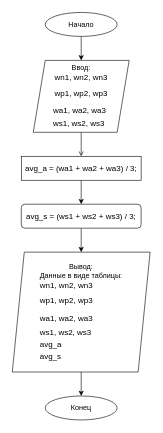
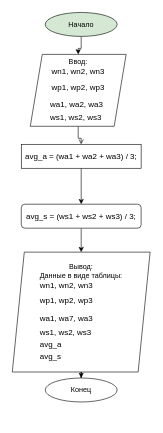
node "Начало": fillcolor #ffffff -> #d5e8d4
node "Ввод: wn1, wn2, wn3 wp1, wp2, wp3 wa1, wa2, wa3 ws1, ws2, ws3": moved (81, 96) -> (78, 90)
node "avg_a = (wa1 + wa2 + wa3) / 3;": moved (81, 168) -> (81, 156)
node "Вывод: Данные в виде таблицы: wn1, wn2, wn3 wp1, wp2, wp3 wa1, wa2, wa3 ws1, ws2, ws3 avg_a avg_s": label "Вывод: Данные в виде таблицы: wn1, wn2, wn3 wp1, wp2, wp3 wa1, wa2, wa3 ws1, ws2, ws3 avg_a avg_s" -> "Вывод: Данные в виде таблицы: wn1, wn2, wn3 wp1, wp2, wp3 wa1, wa7, wa3 ws1, ws2, ws3 avg_a avg_s"
node "Конец": moved (81, 408) -> (81, 390)
